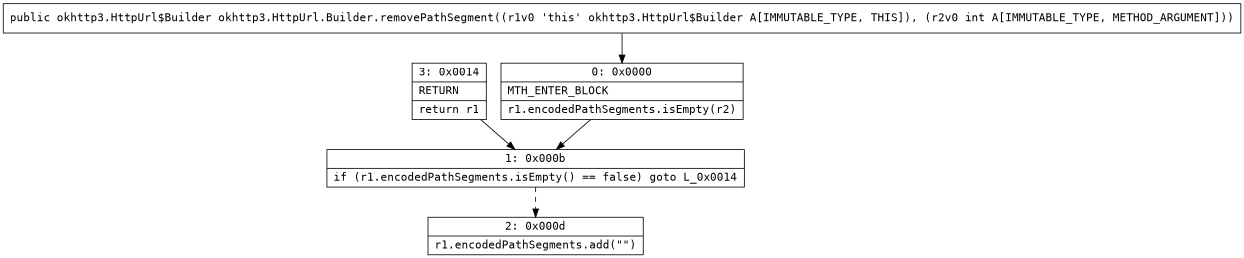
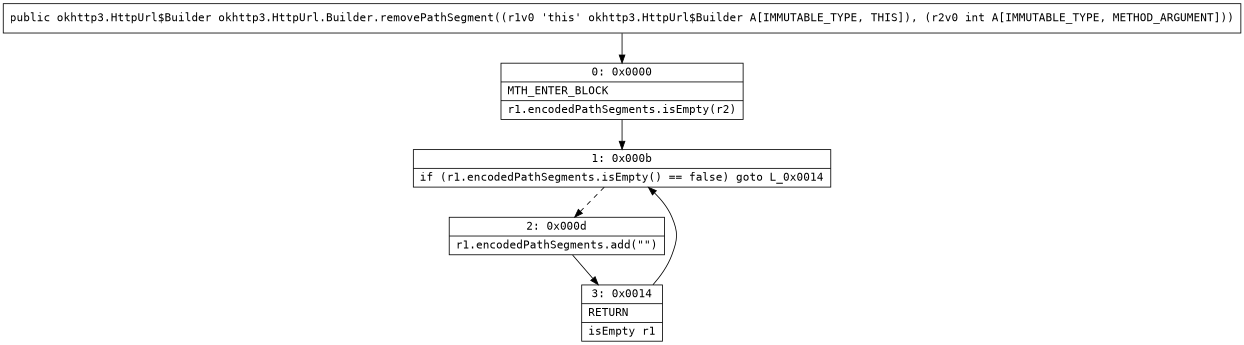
node "3: 0x0014": text "return r1" -> "isEmpty r1"
edge "2: 0x000d" -> "3: 0x0014": added
